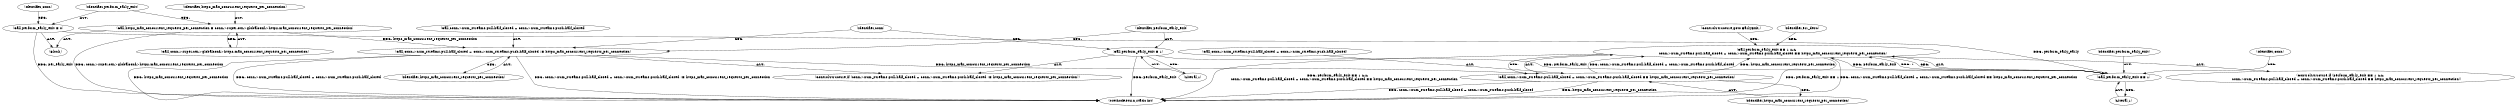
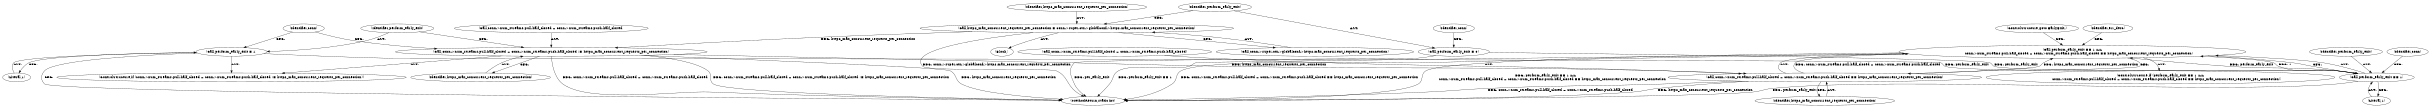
edge "(Call,perform_early_exit = 0)" -> "(Block,)": removed, label "AST:"
edge "(Call,perform_early_exit = 0)" -> "(Call,perform_early_exit == 1)": label "DDG: perform_early_early" -> "DDG: perform_early_exit"
edge "(Call,perform_early_exit = 1)" -> "(MethodReturn,static int)": label "DDG: perform_early_exit" -> "CFG: "
edge "(Call,perform_early_exit == 1)" -> "(MethodReturn,static int)": added, label "DDG: perform_early_exit"
